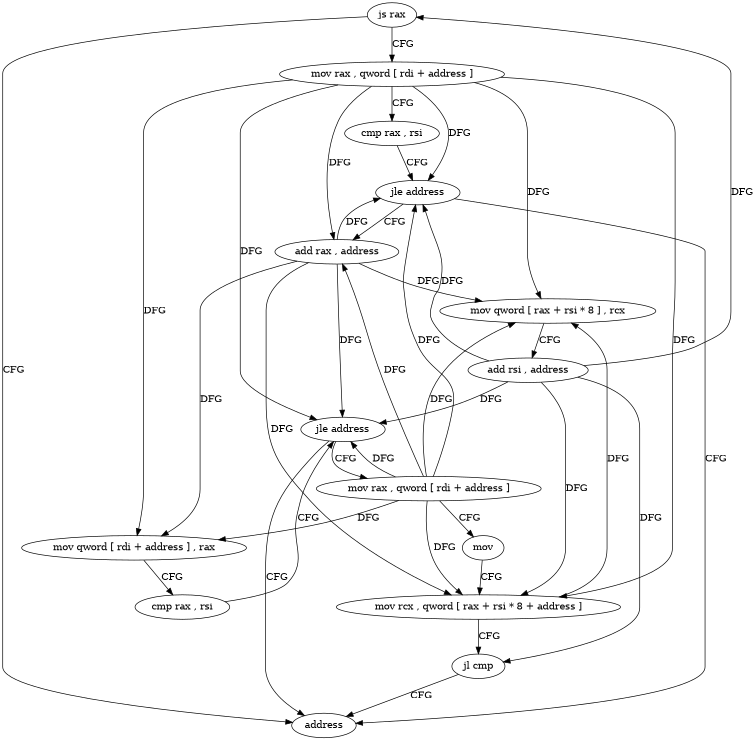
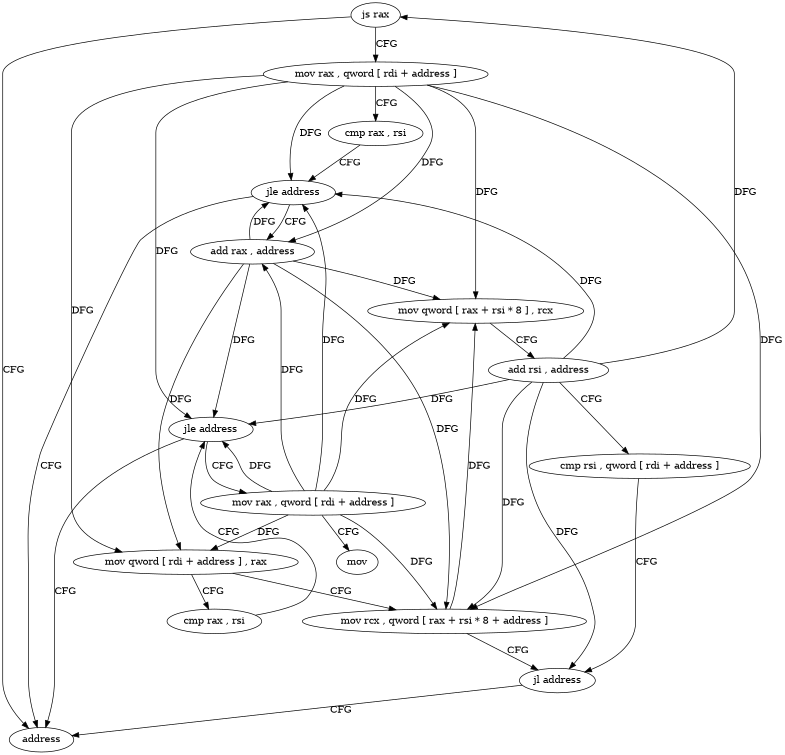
node "cmp rsi , qword [ rdi + address ]": added
edge "mov" -> "mov rcx , qword [ rax + rsi * 8 + address ]": now "mov qword [ rdi + address ] , rax" -> "mov rcx , qword [ rax + rsi * 8 + address ]"
node "jl cmp": label "jl cmp" -> "jl address"
